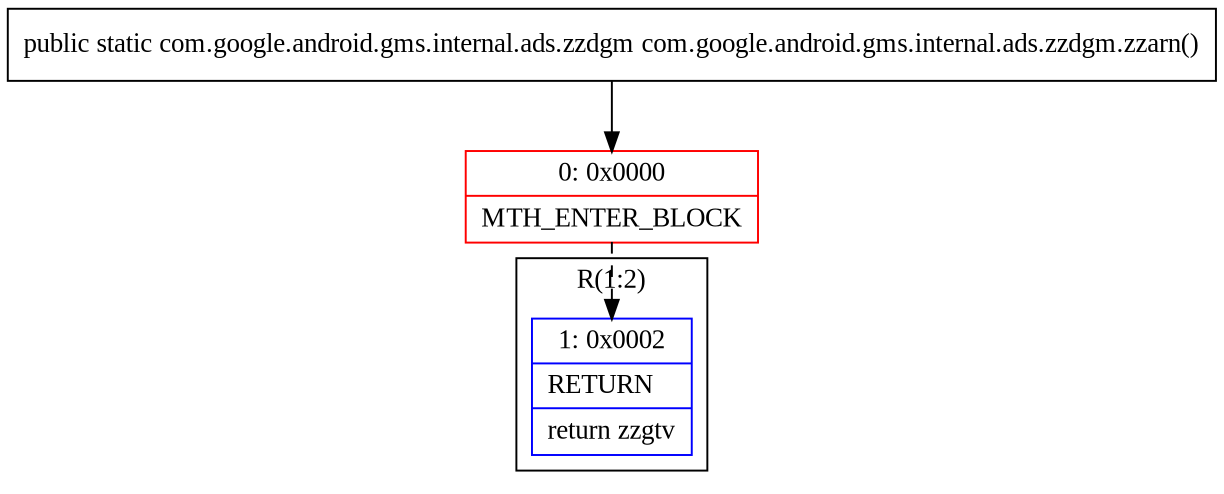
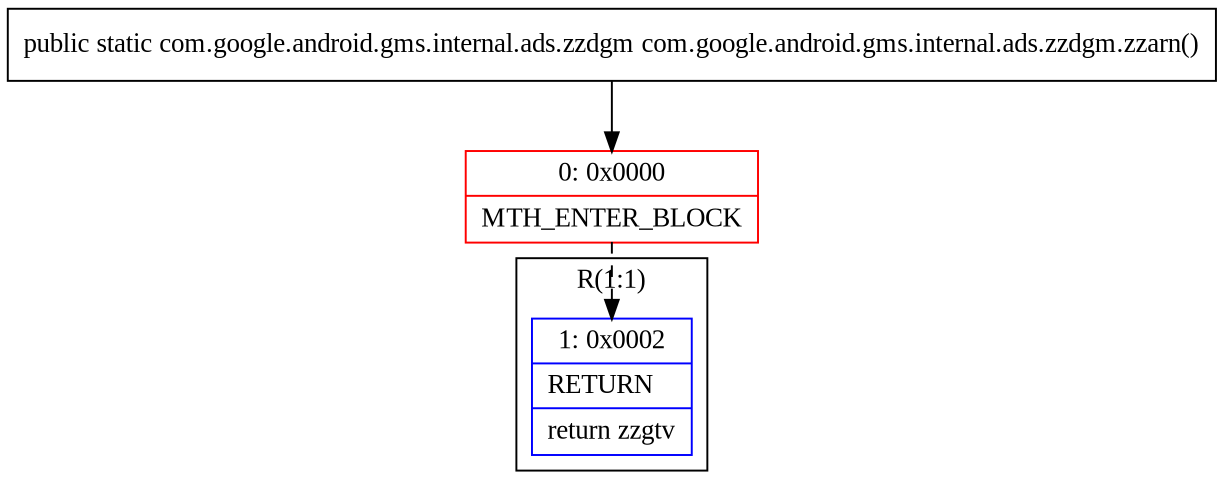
cluster "R(1:2)": label "R(1:2)" -> "R(1:1)"
